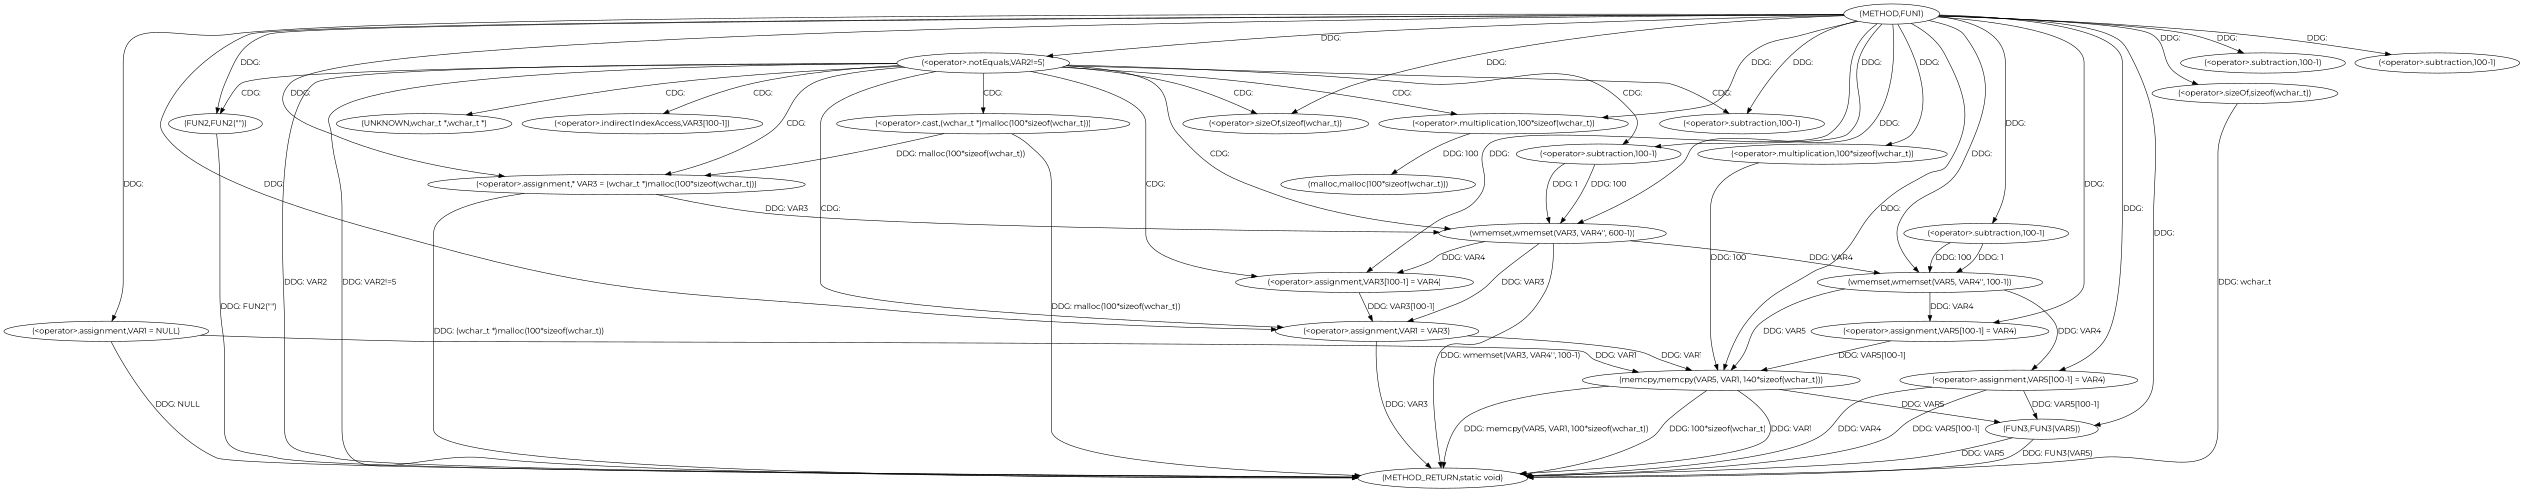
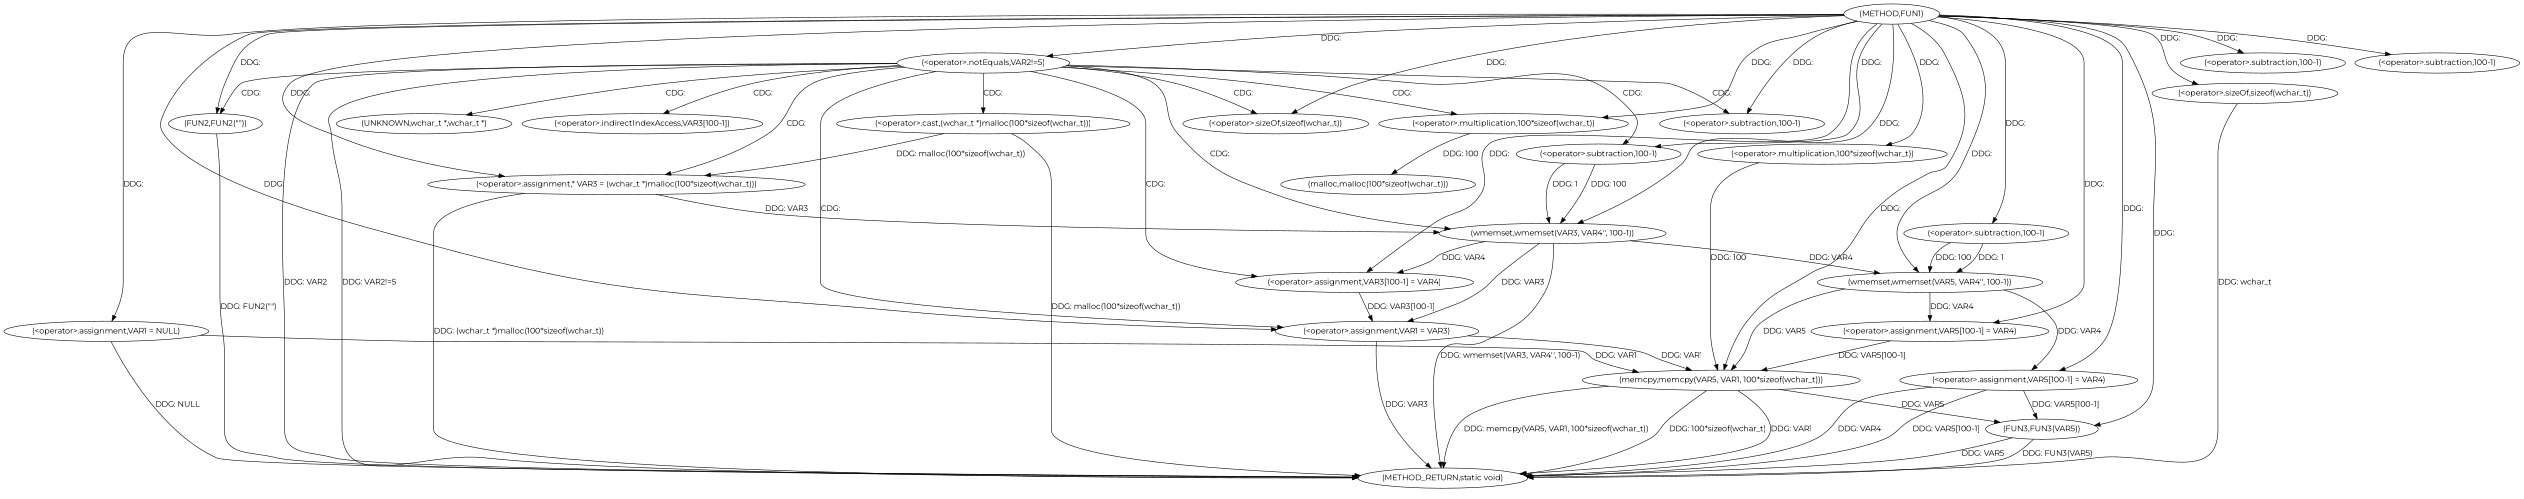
node "(wmemset,wmemset(VAR3, VAR4'', 600-1))": label "(wmemset,wmemset(VAR3, VAR4'', 600-1))" -> "(wmemset,wmemset(VAR3, VAR4'', 100-1))"
node "(memcpy,memcpy(VAR5, VAR1, 140*sizeof(wchar_t)))": label "(memcpy,memcpy(VAR5, VAR1, 140*sizeof(wchar_t)))" -> "(memcpy,memcpy(VAR5, VAR1, 100*sizeof(wchar_t)))"
